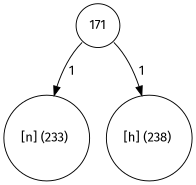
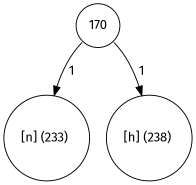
node "171": label "171" -> "170"
